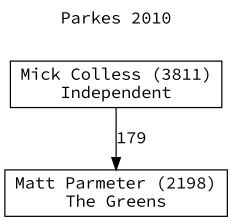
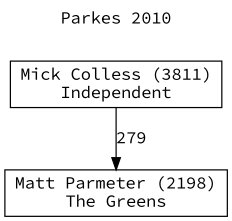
edge "Mick Colless (3811) Independent" -> "Matt Parmeter (2198) The Greens": label "179" -> "279"
